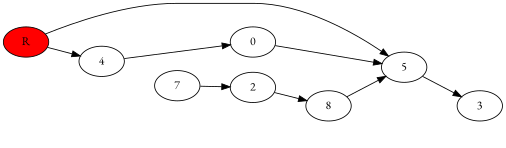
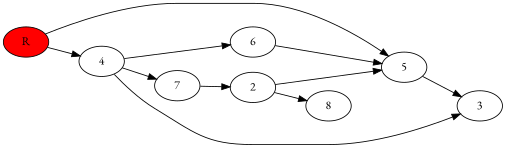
node "0": label "0" -> "6"
edge "4" -> "7": added
edge "8" -> "5": now "2" -> "5"
edge "4" -> "3": added
